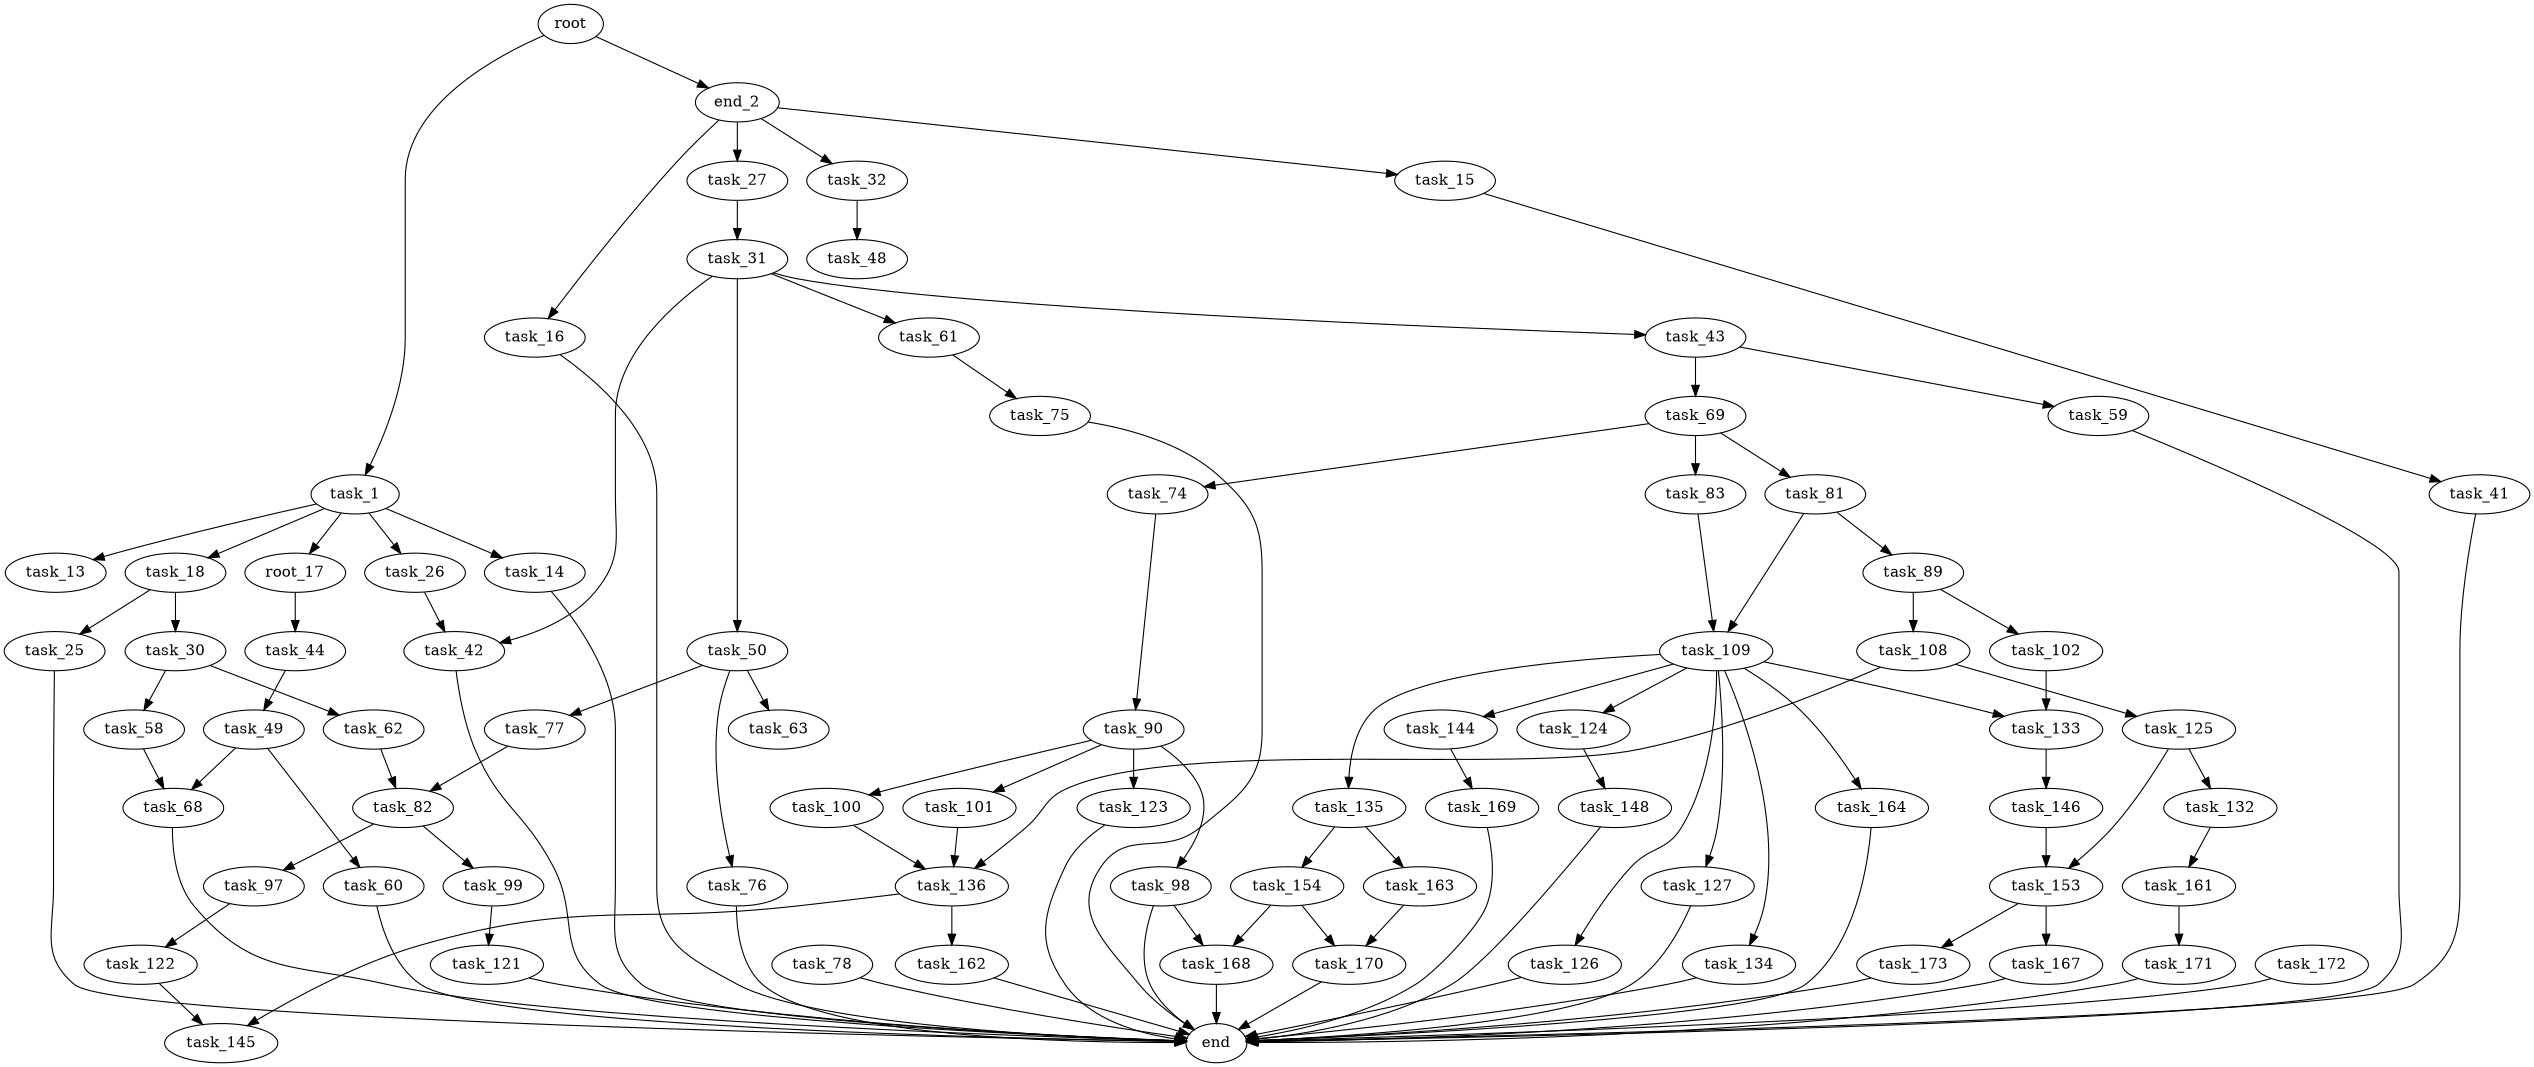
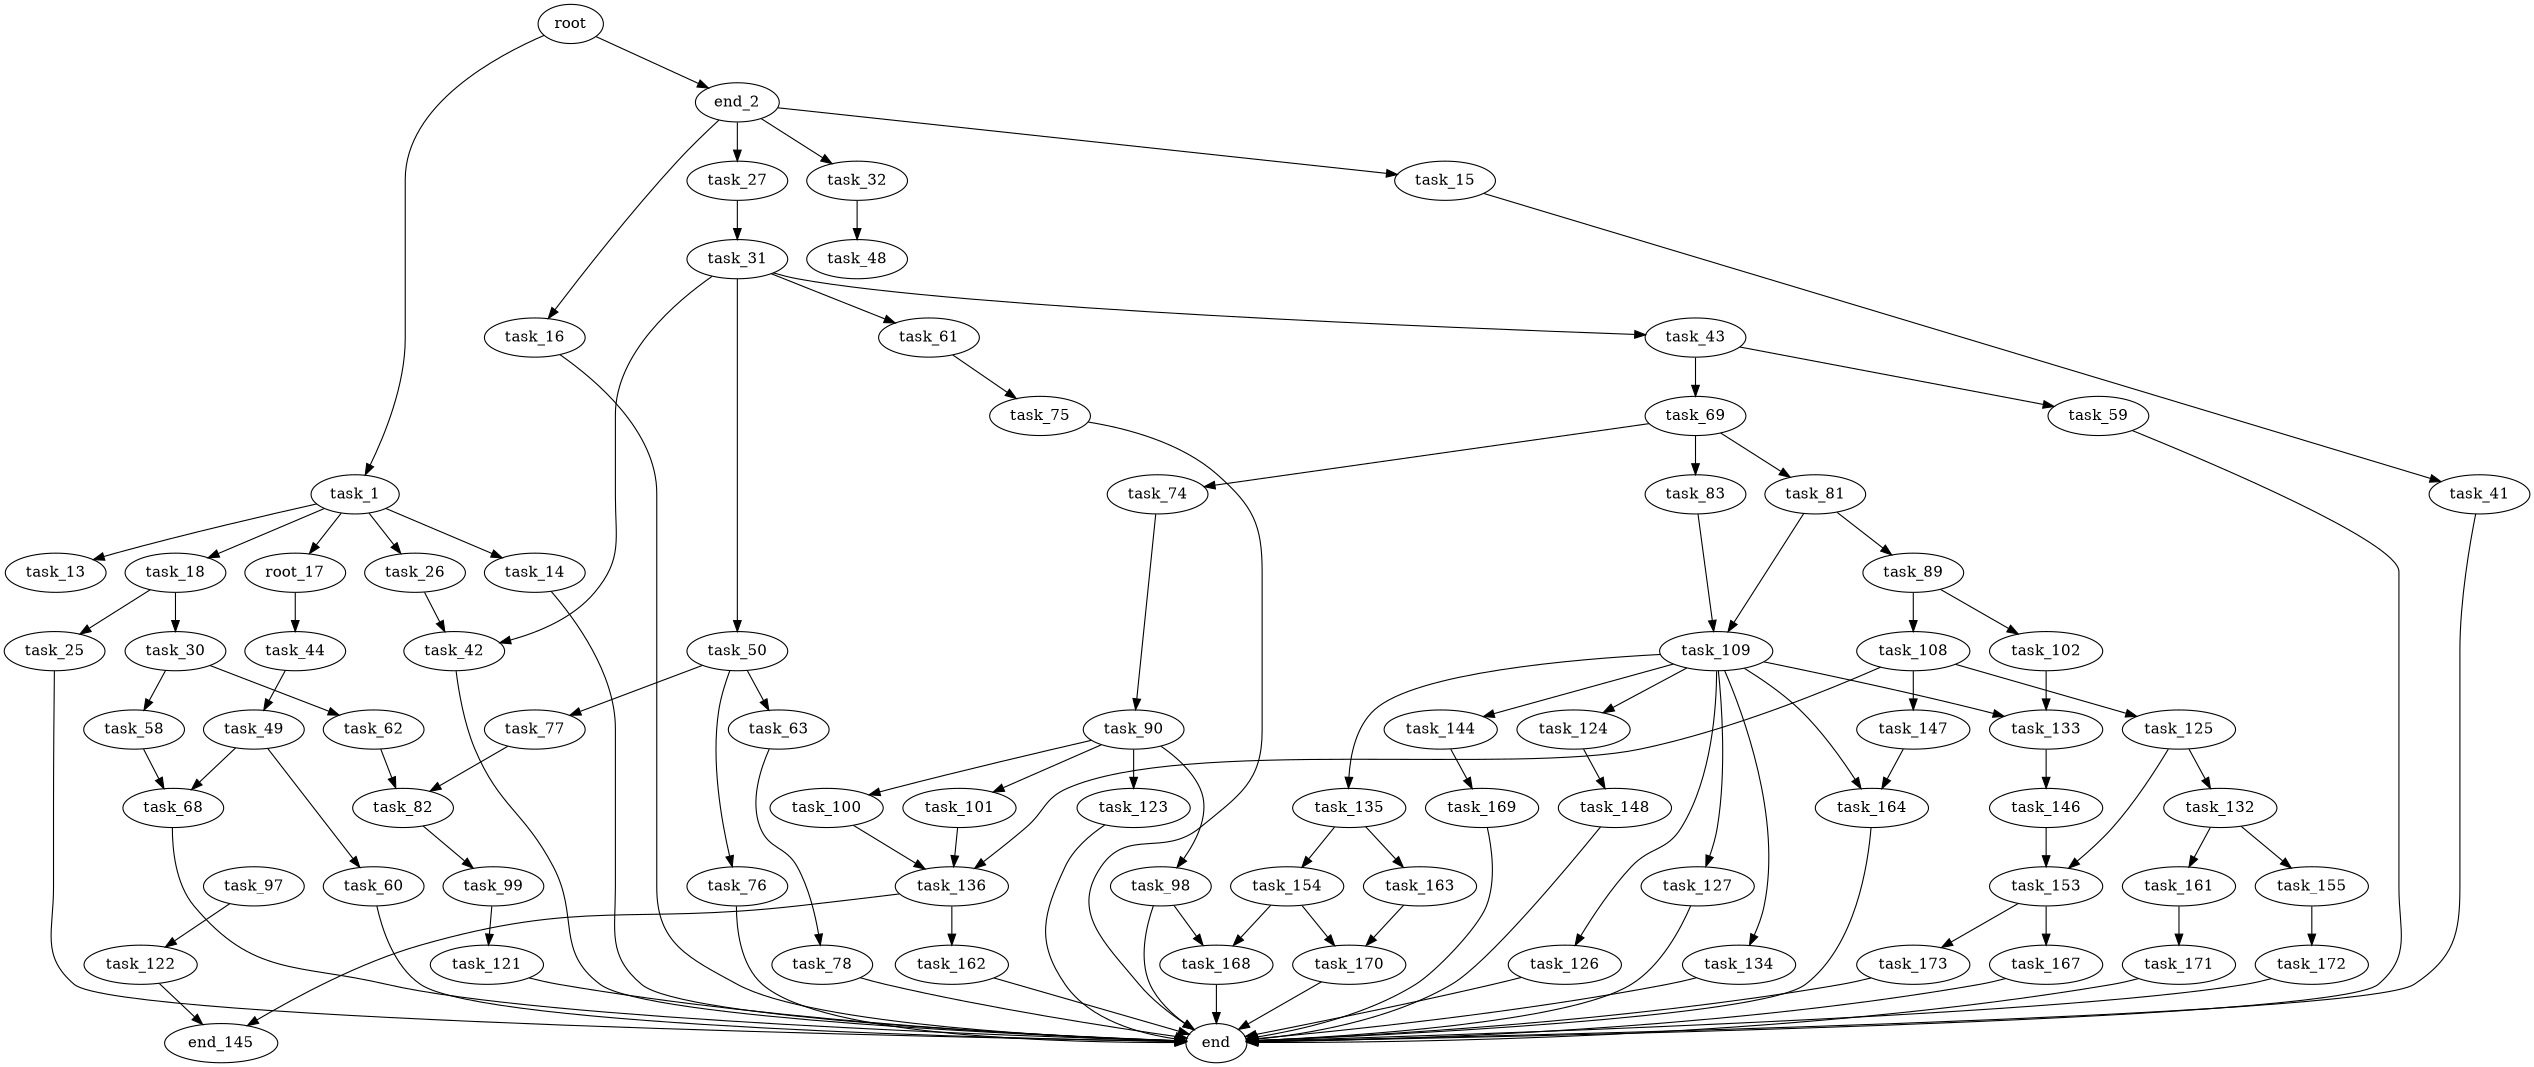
node "task_147": added
edge "task_82" -> "task_97": removed
edge "task_63" -> "task_78": added
node "task_155": added
node "task_145": label "task_145" -> "end_145"
